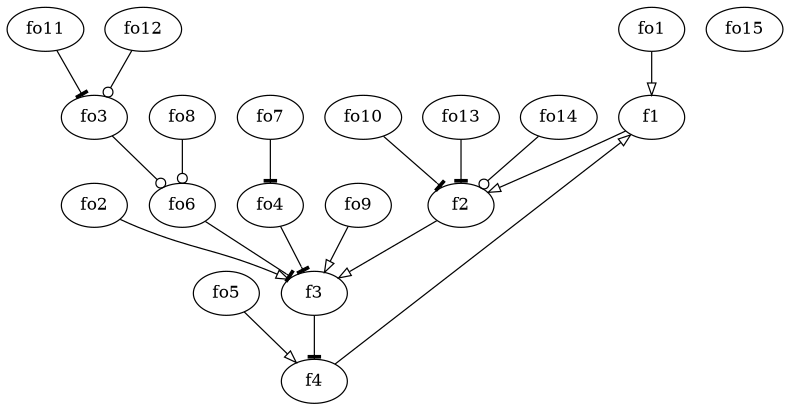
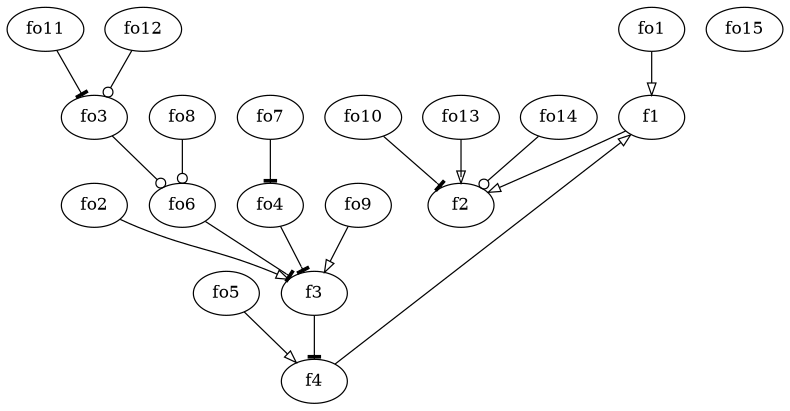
edge "fo13" -> "f2": arrowhead tee -> onormal
edge "f2" -> "f3": removed
